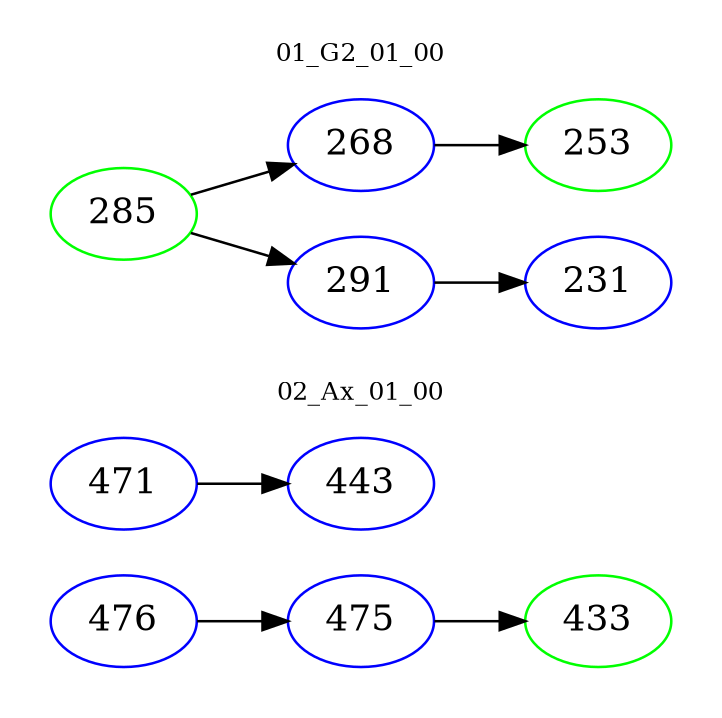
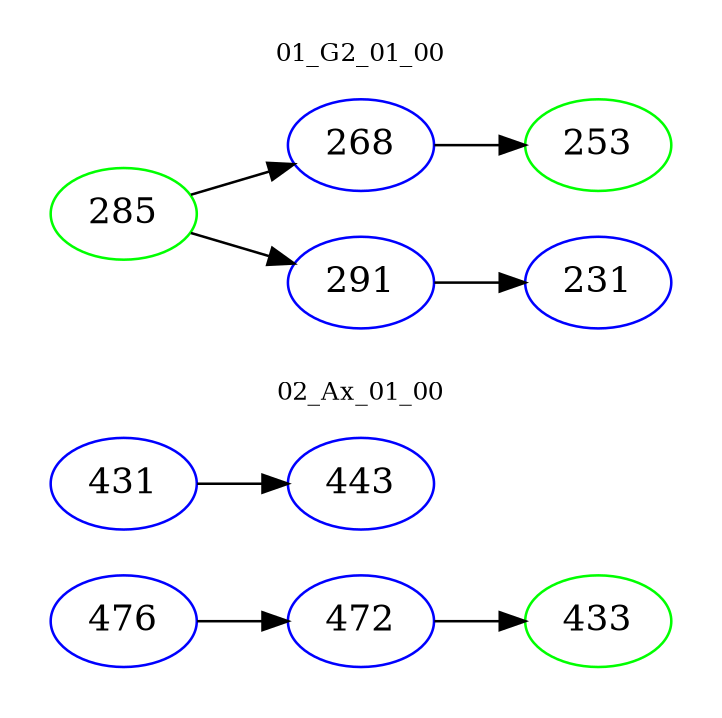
node "471": label "471" -> "431"
node "475": label "475" -> "472"
